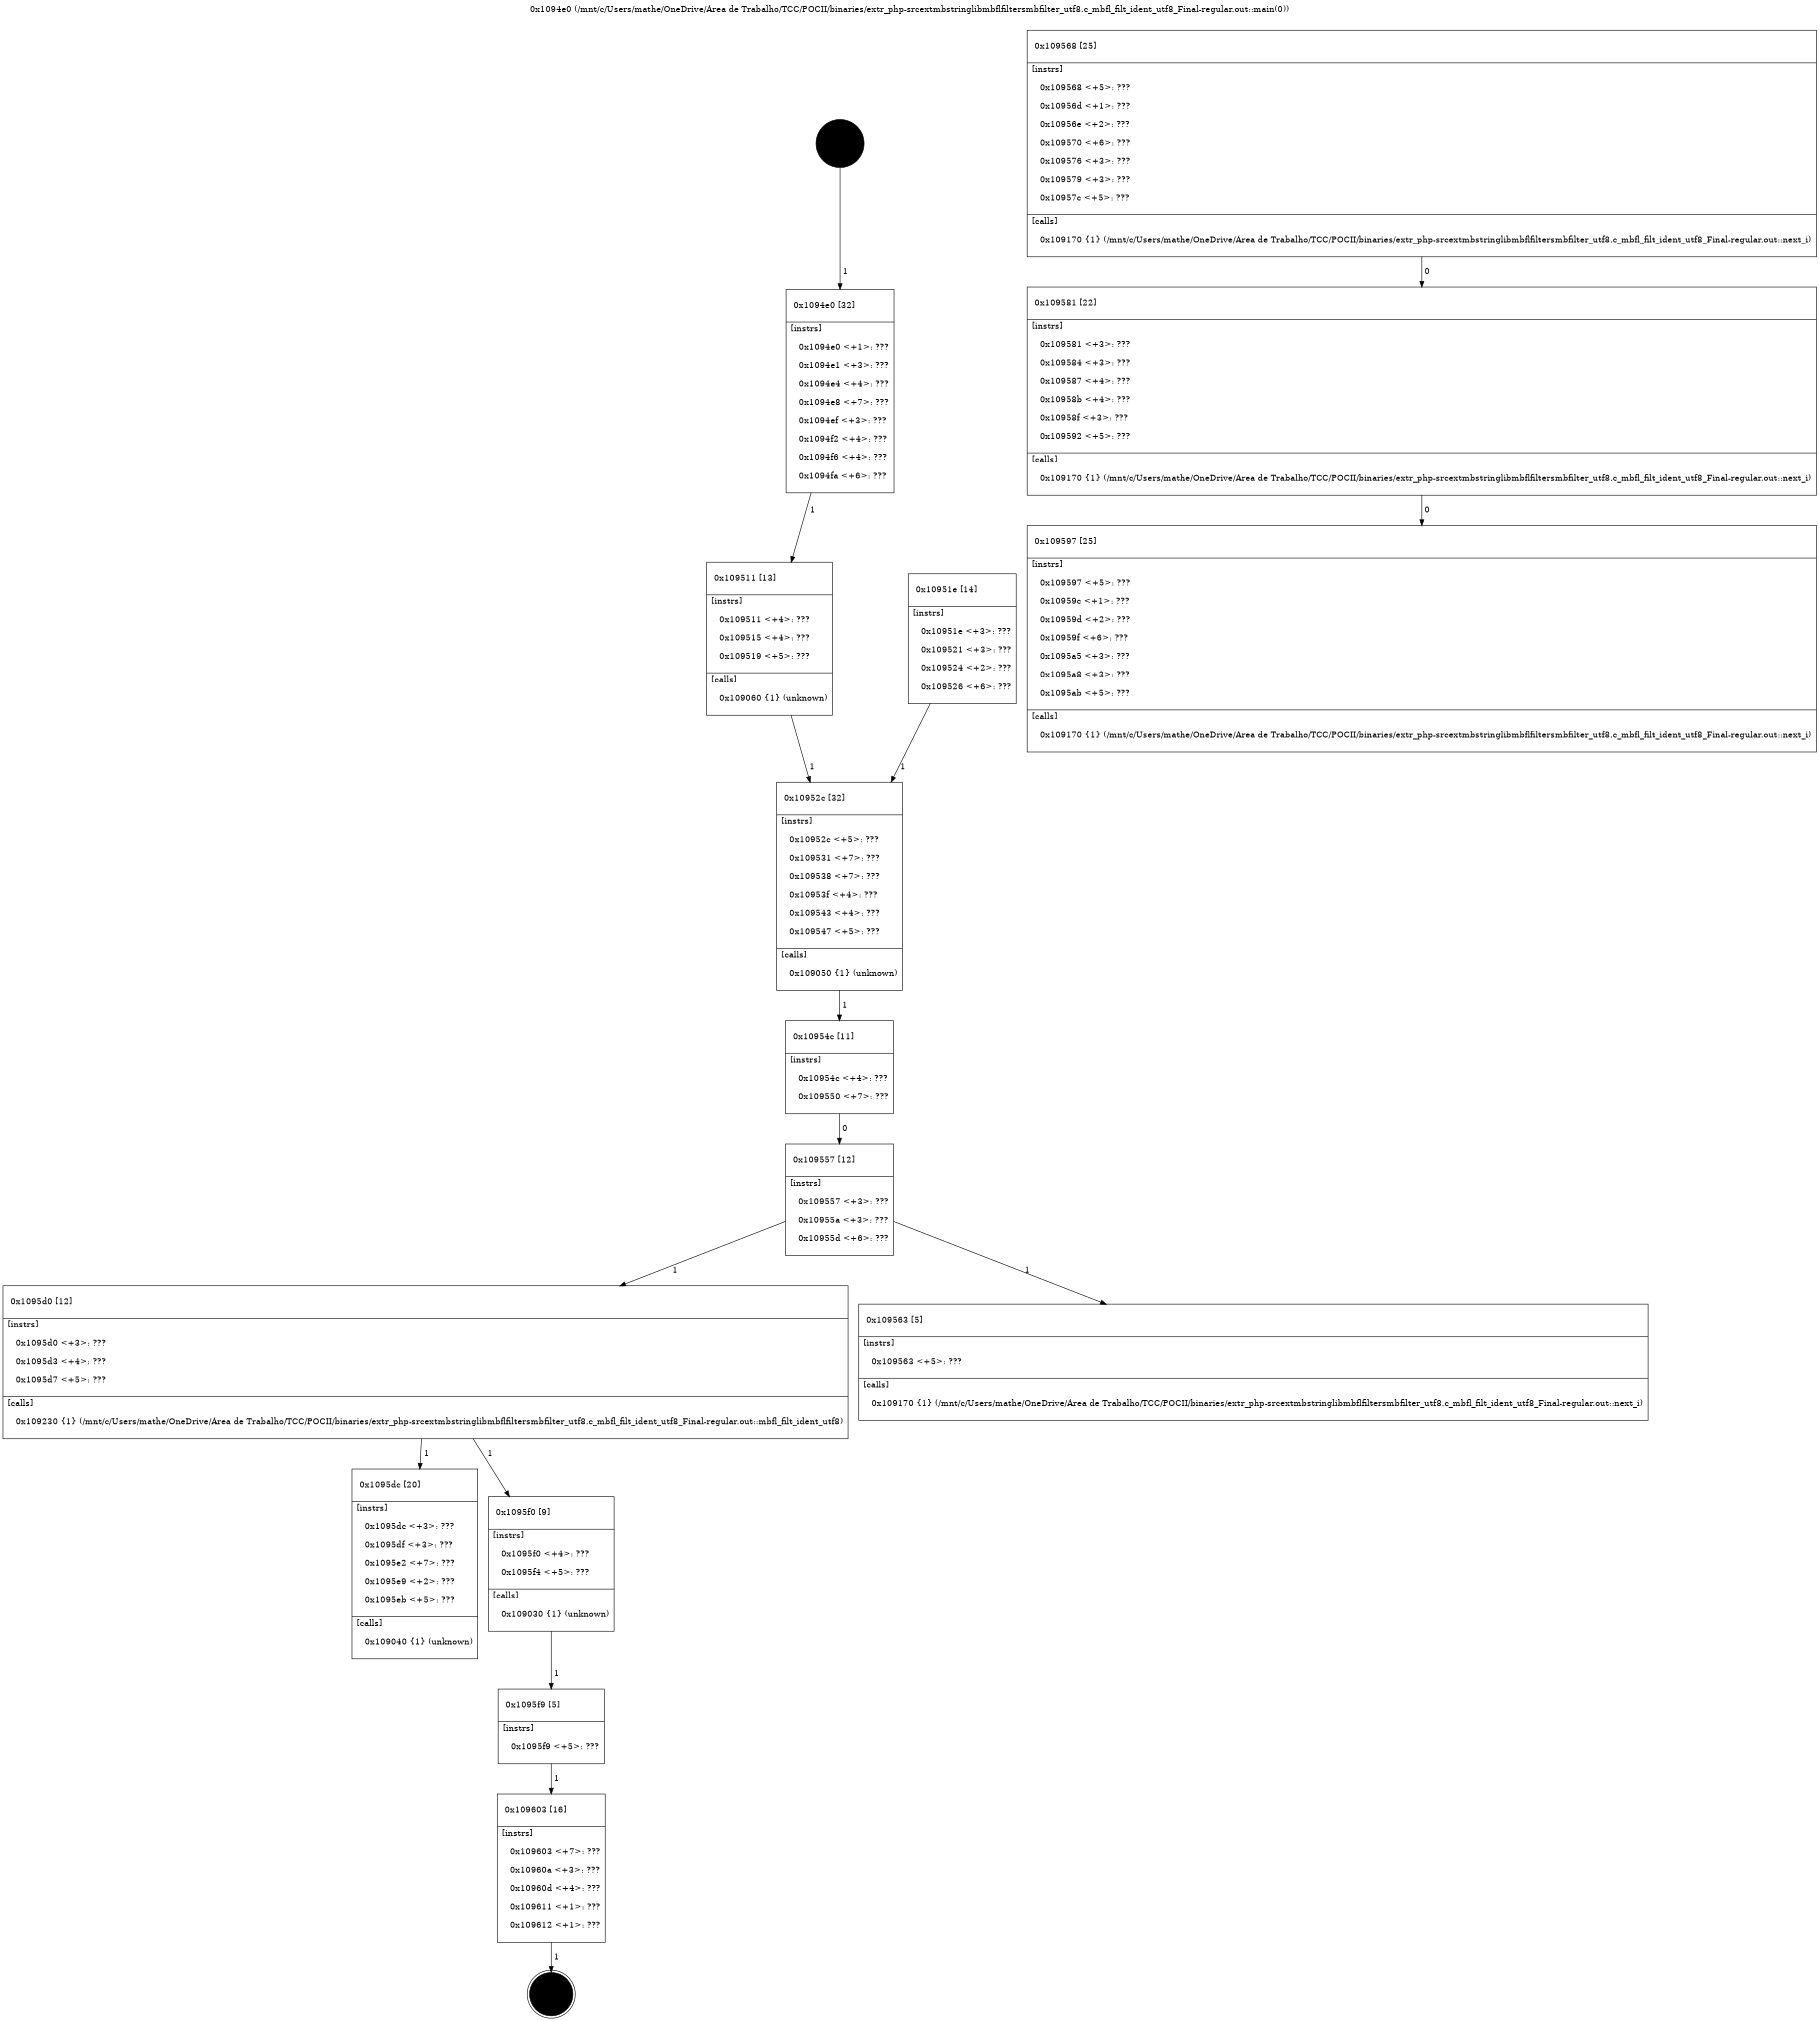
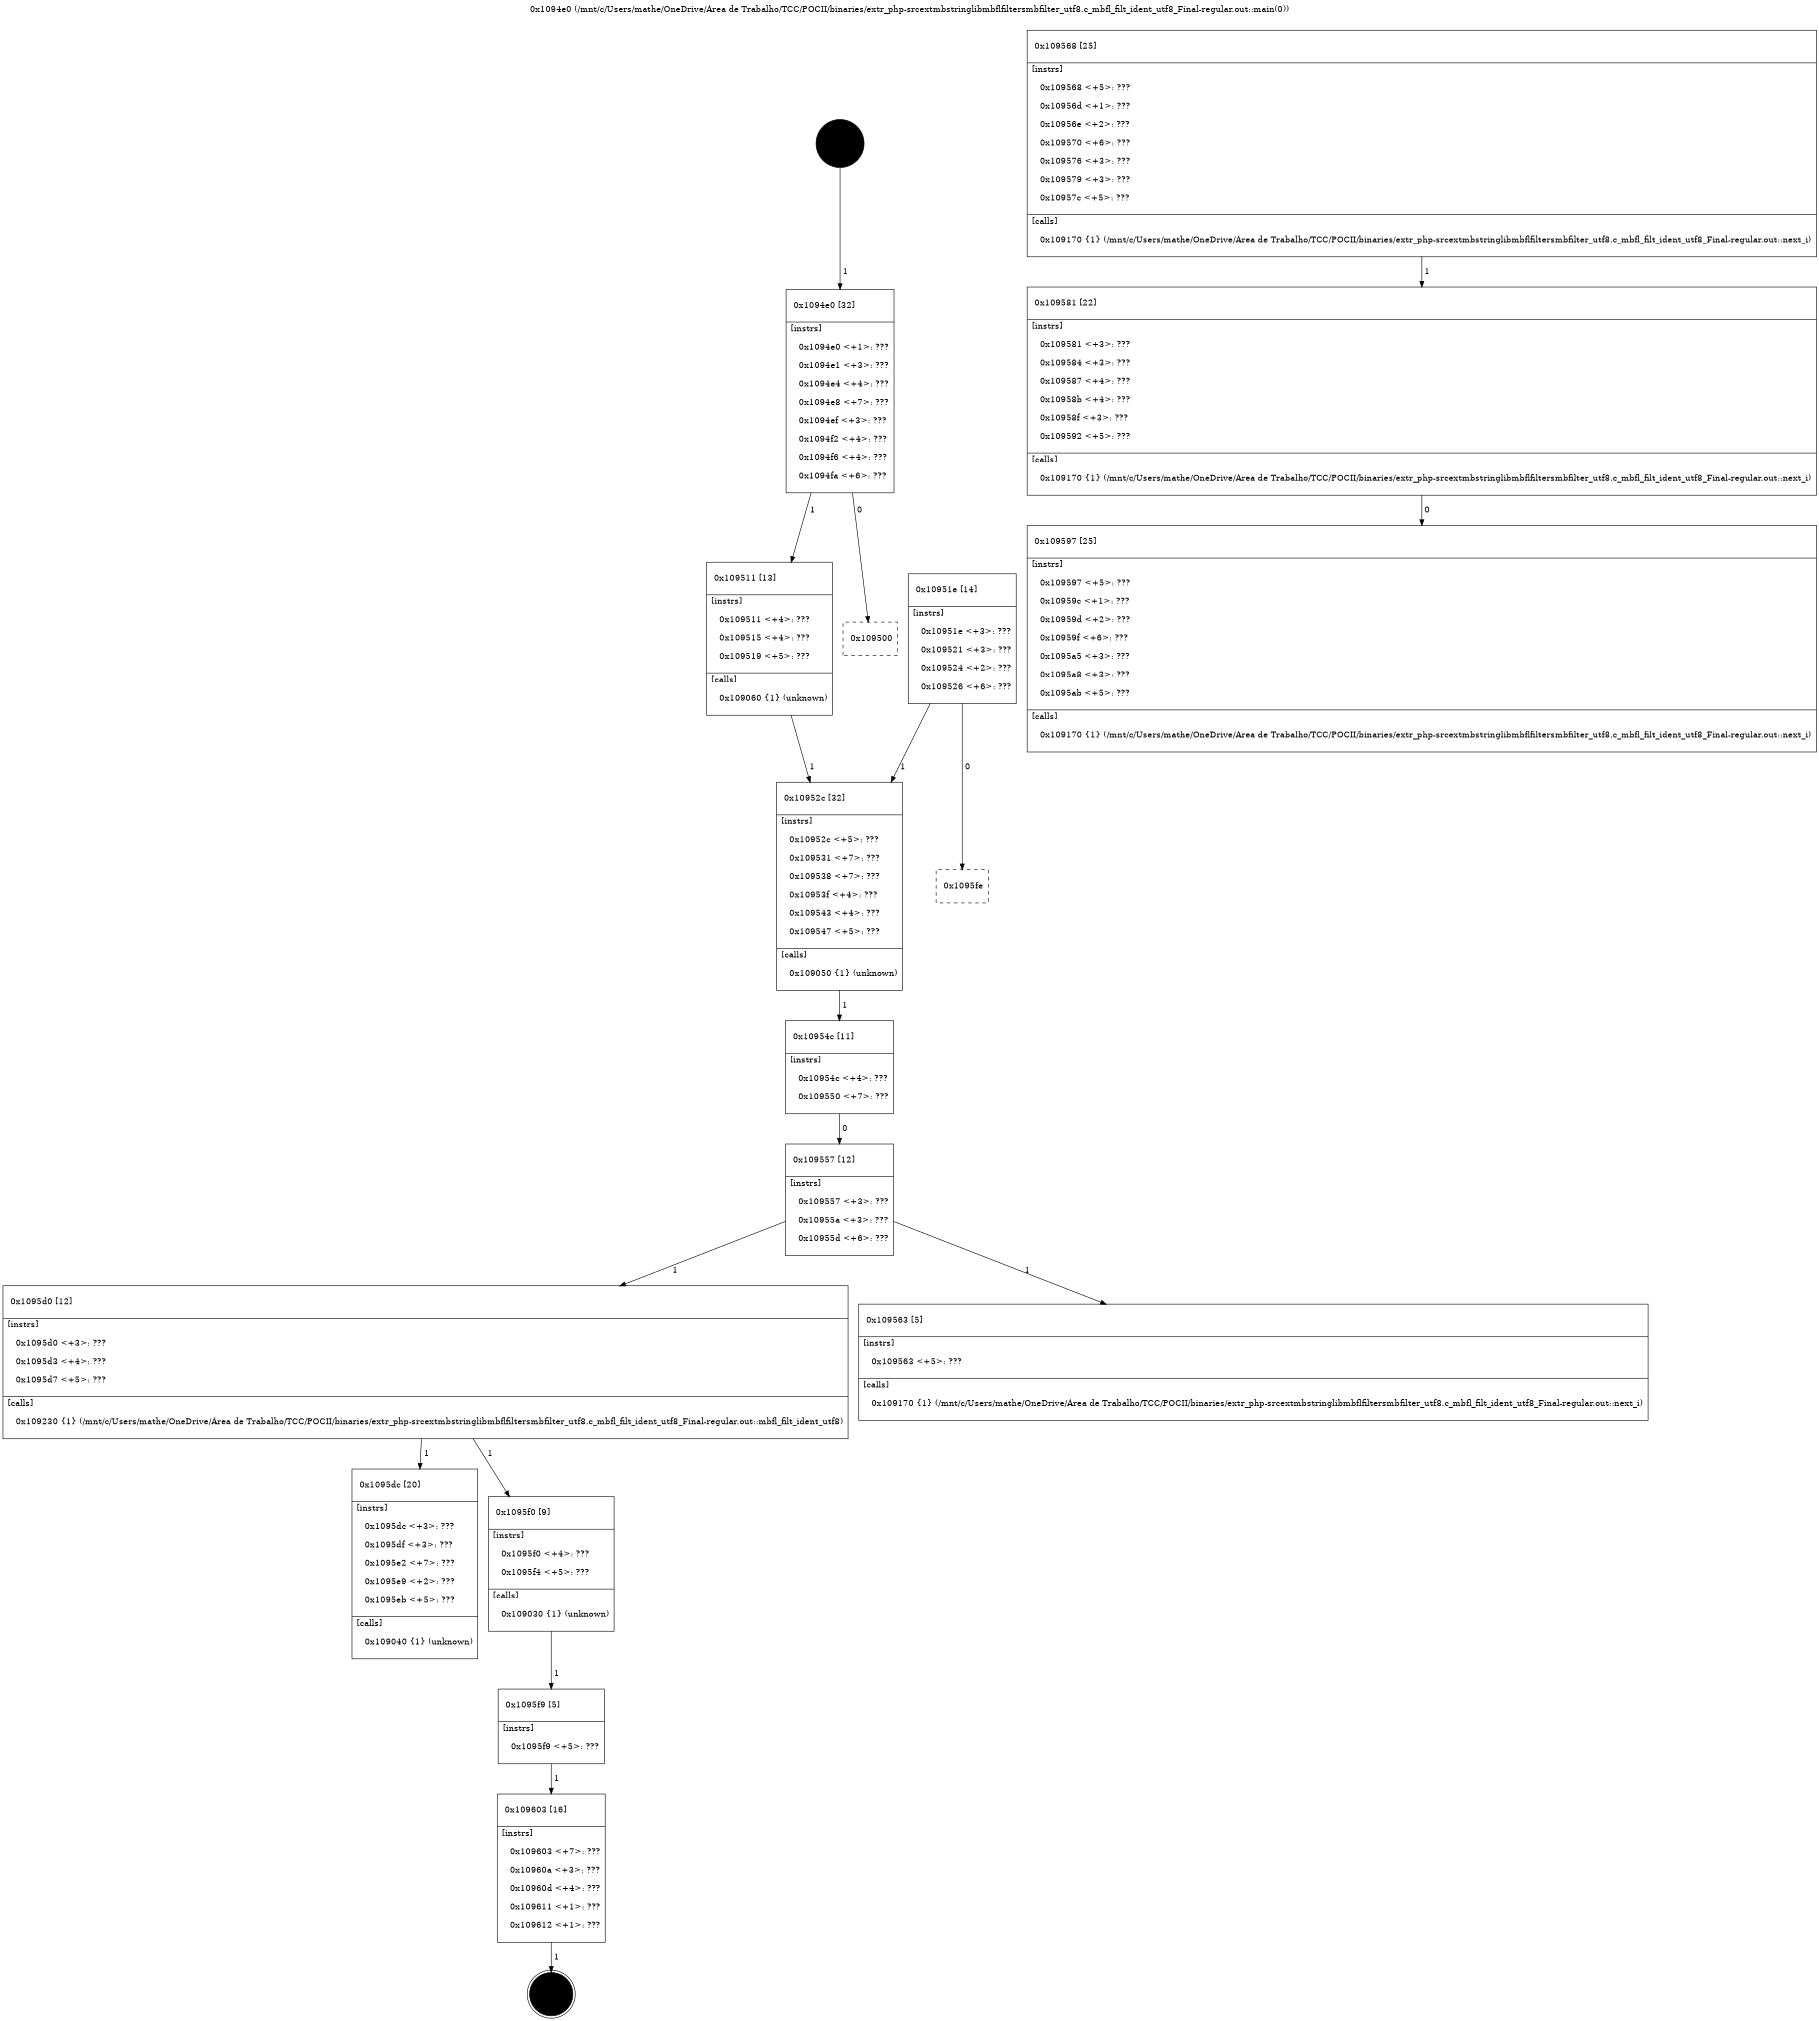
edge "0x109568 [25]" -> "0x109581 [22]": label " 0" -> " 1"
node "0x109500": added
node "0x1095fe": added
